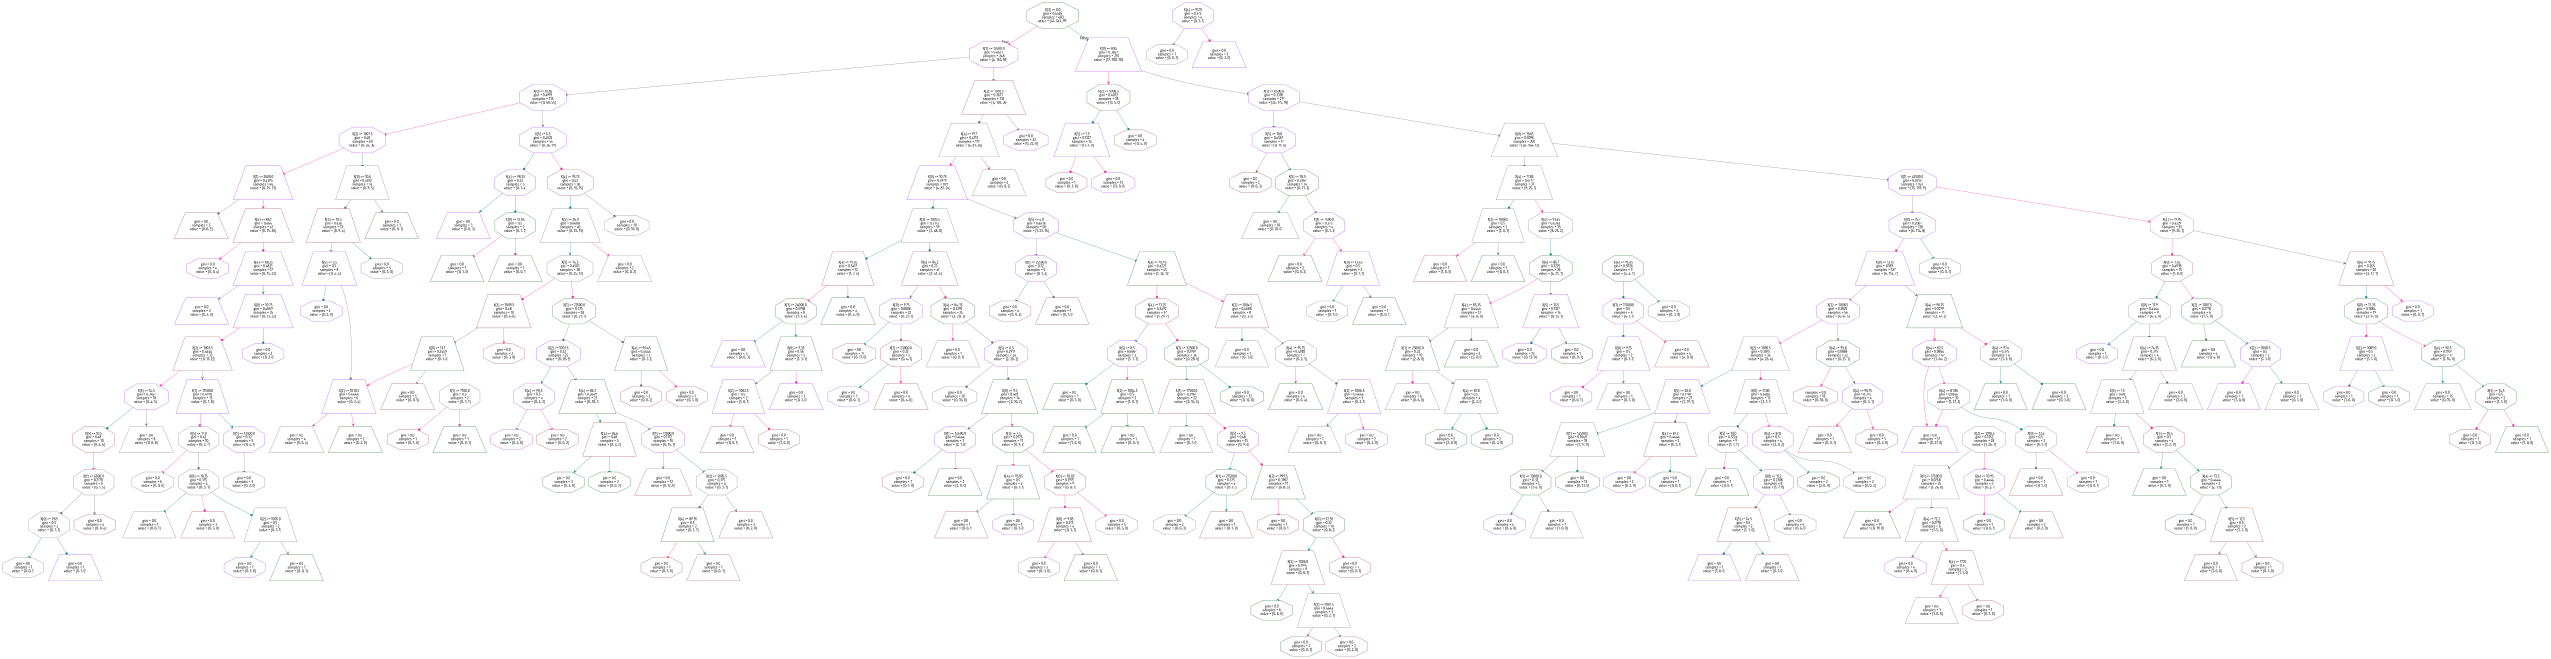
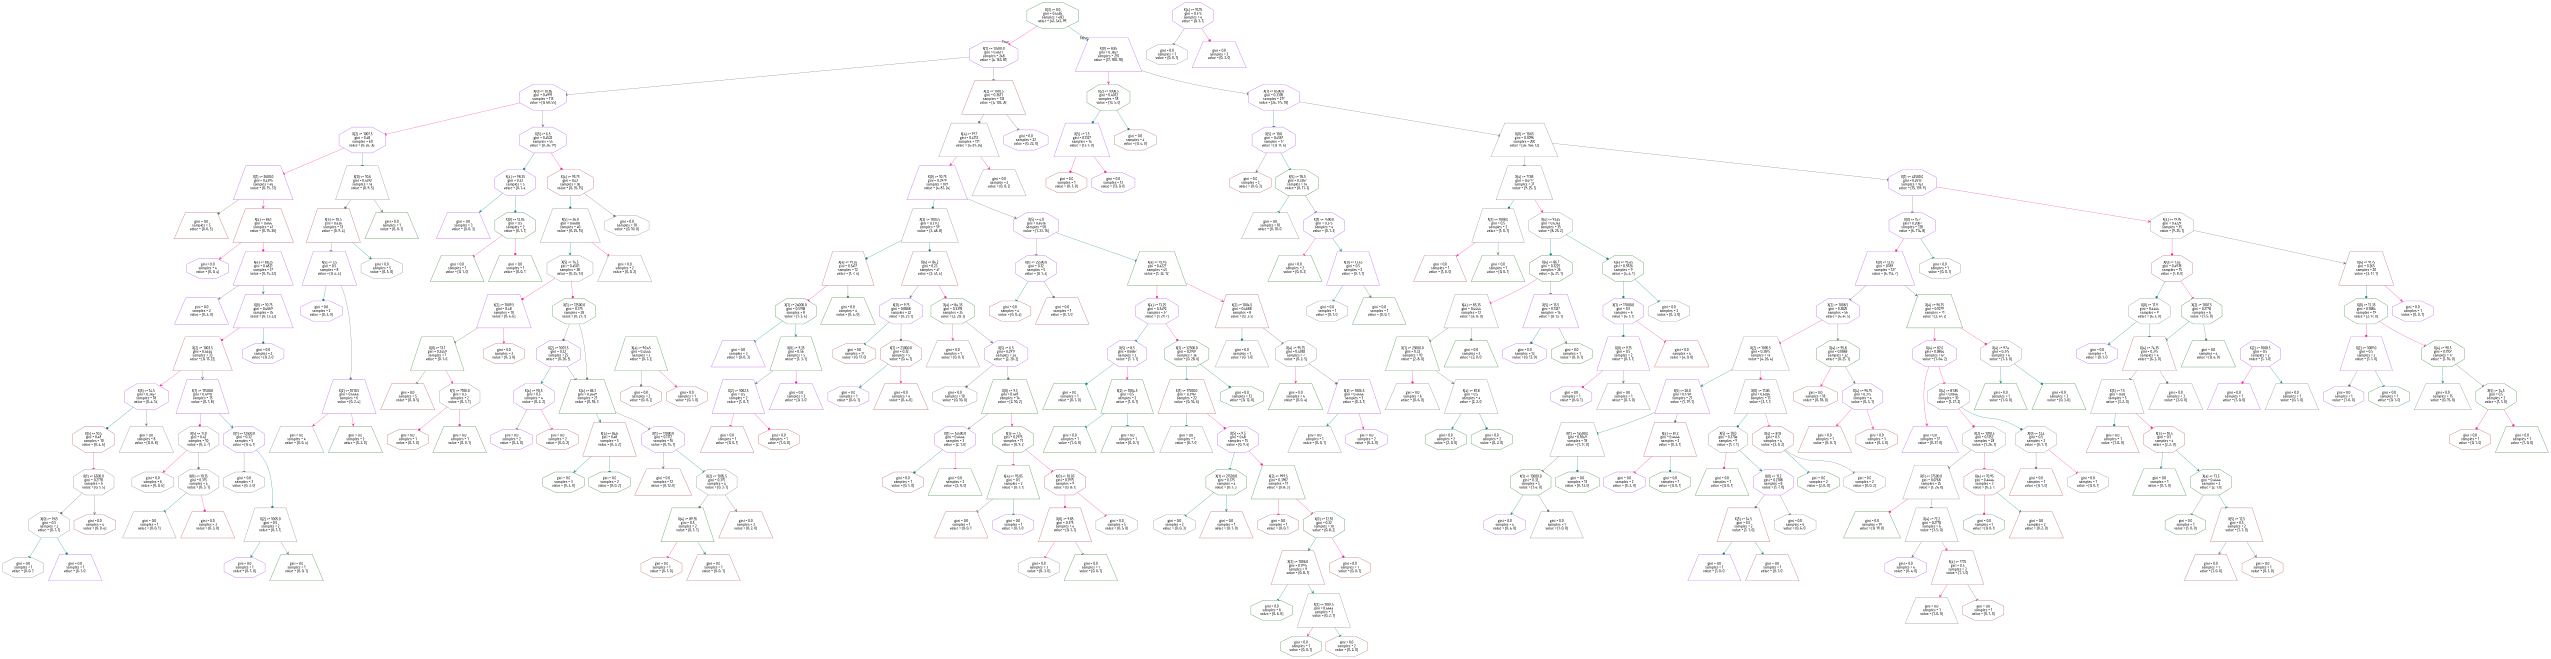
edge "X[1] <= 7500.0 gini = 0.375 samples = 4 value = [0, 1, 3]" -> "X[0] <= 13.45 gini = 0.5 samples = 2 value = [0, 1, 1]": color deeppink -> teal
edge "X[4] <= 93.45 gini = 0.4343 samples = 35 value = [8, 25, 2]" -> "X[4] <= 95.45 gini = 0.5926 samples = 9 value = [4, 4, 1]": added
node "X[2] <= 1009.5 gini = 0.48 samples = 10 value = [0, 4, 6]": color brown -> purple
node "X[4] <= 73.25 gini = 0.3492 samples = 37 value = [1, 29, 7]": color brown -> purple
edge "X[1] <= 12500.0 gini = 0.375 samples = 28 value = [0, 21, 7]" -> "X[4] <= 90.45 gini = 0.4444 samples = 3 value = [0, 1, 2]": now "X[1] <= 12500.0 gini = 0.375 samples = 28 value = [0, 21, 7]" -> "X[4] <= 86.1 gini = 0.2449 samples = 21 value = [0, 18, 3]"
edge "X[4] <= 84.35 gini = 0.3392 samples = 25 value = [2, 20, 3]" -> "X[5] <= 6.5 gini = 0.2917 samples = 24 value = [2, 20, 2]": arrowhead dot -> vee
edge "X[2] <= 1007.5 gini = 0.2778 samples = 6 value = [1, 5, 0]" -> "X[2] <= 1008.5 gini = 0.5 samples = 2 value = [1, 1, 0]": now "X[2] <= 1007.5 gini = 0.2778 samples = 6 value = [1, 5, 0]" -> "X[4] <= 74.35 gini = 0.375 samples = 4 value = [6, 2, 0]"
node "X[2] <= 1005.5 gini = 0.3875 samples = 34 value = [4, 26, 4]": label "X[2] <= 1005.5 gini = 0.3875 samples = 34 value = [4, 26, 4]" -> "X[2] <= 1005.5 gini = 0.3875 samples = 74 value = [4, 26, 4]"
edge "X[0] <= 13.1 gini = 0.2449 samples = 7 value = [0, 1, 6]" -> "X[2] <= 1010.5 gini = 0.4444 samples = 6 value = [0, 2, 4]": now "X[0] <= 13.1 gini = 0.2449 samples = 7 value = [0, 1, 6]" -> "X[1] <= 7100.0 gini = 0.5 samples = 2 value = [0, 1, 1]"
node "samples = 0.0 samples = 18 value = [0, 18, 0]": label "samples = 0.0 samples = 18 value = [0, 18, 0]" -> "gini = 0.0 samples = 18 value = [0, 18, 0]"
edge "X[4] <= 81.85 gini = 0.1844 samples = 30 value = [1, 27, 2]" -> "gini = 0.0 samples = 37 value = [0, 37, 0]": now "X[4] <= 81.85 gini = 0.1844 samples = 30 value = [1, 27, 2]" -> "X[2] <= 1010.5 gini = 0.1352 samples = 28 value = [1, 26, 1]"
node "X[5] <= 10.0 gini = 0.3724 samples = 9 value = [1, 7, 1]": label "X[5] <= 10.0 gini = 0.3724 samples = 9 value = [1, 7, 1]" -> "X[5] <= 10.0 gini = 0.3704 samples = 9 value = [1, 7, 1]"
node "X[4] <= 87.8 gini = 0.5 samples = 4 value = [2, 0, 2]": color purple -> brown
edge "X[5] <= 17.0 gini = 0.42 samples = 10 value = [0, 3, 7]" -> "gini = 0.0 samples = 6 value = [0, 0, 6]": arrowhead tee -> vee
node "X[4] <= 70.95 gini = 0.4444 samples = 3 value = [0, 2, 1]": color purple -> brown
edge "X[0] <= 10.15 gini = 0.375 samples = 4 value = [0, 3, 1]" -> "X[2] <= 1005.0 gini = 0.5 samples = 2 value = [0, 1, 1]": now "X[1] <= 12500.0 gini = 0.32 samples = 5 value = [0, 4, 1]" -> "X[2] <= 1005.0 gini = 0.5 samples = 2 value = [0, 1, 1]"
edge "X[2] <= 999.5 gini = 0.3967 samples = 11 value = [0, 8, 3]" -> "X[0] <= 12.55 gini = 0.32 samples = 10 value = [0, 8, 2]": color teal -> deeppink
